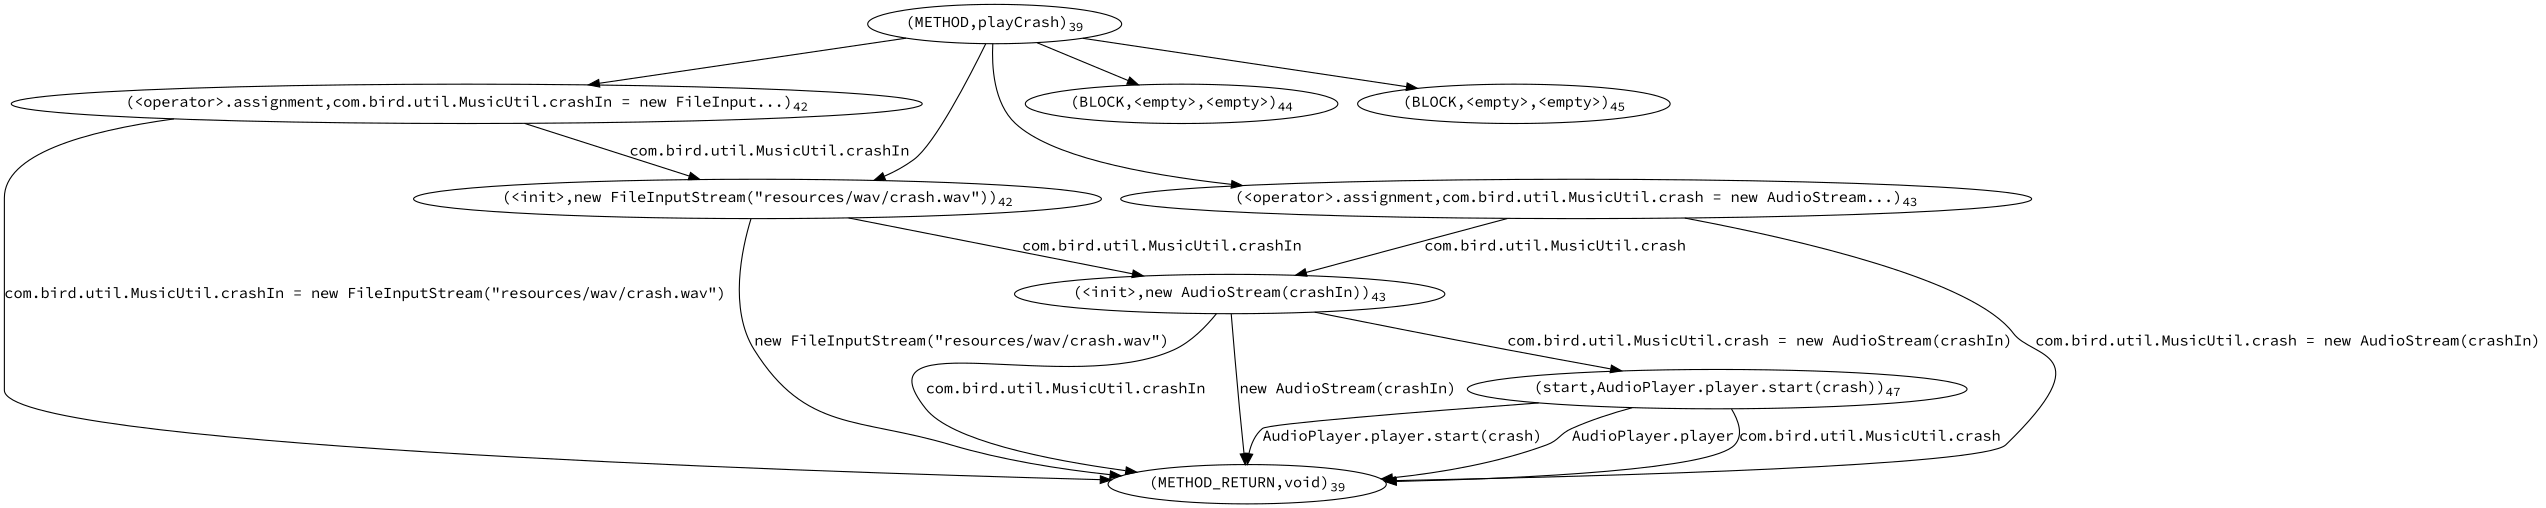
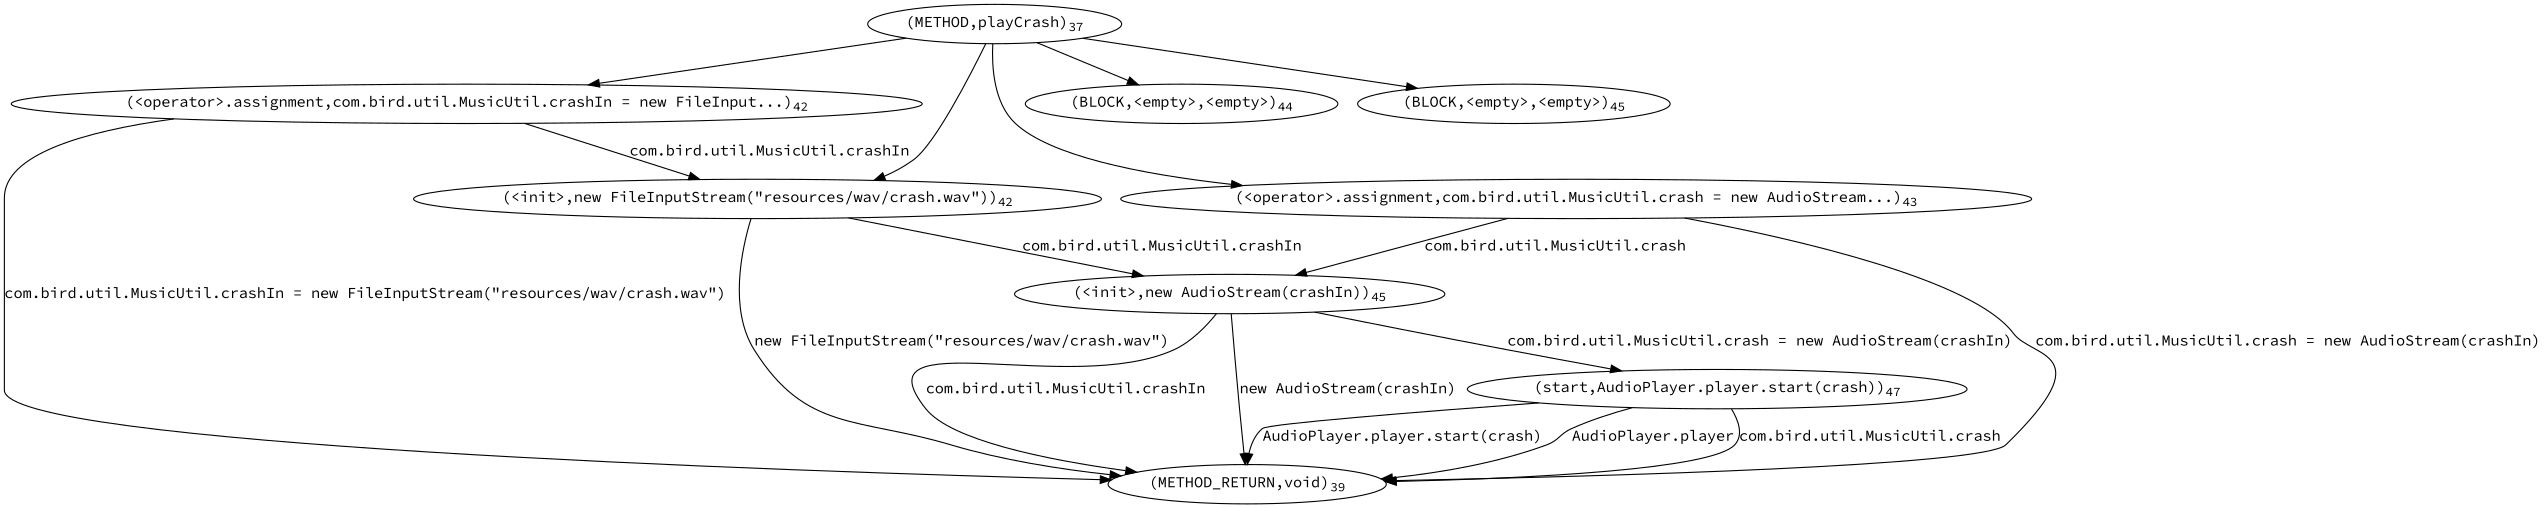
node "(METHOD,playCrash)": text "39" -> "37"
node "(<init>,new AudioStream(crashIn))": text "43" -> "45"
